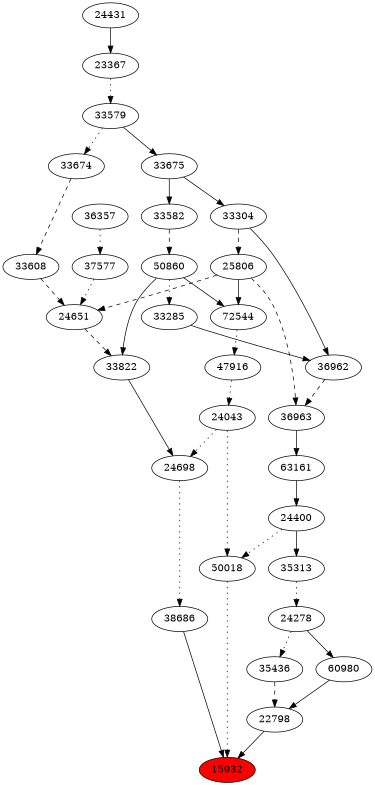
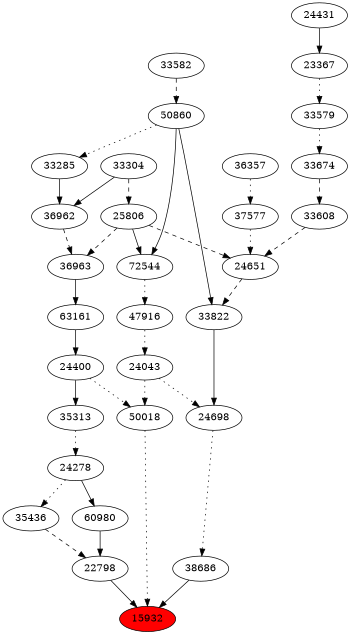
node "33675": removed
